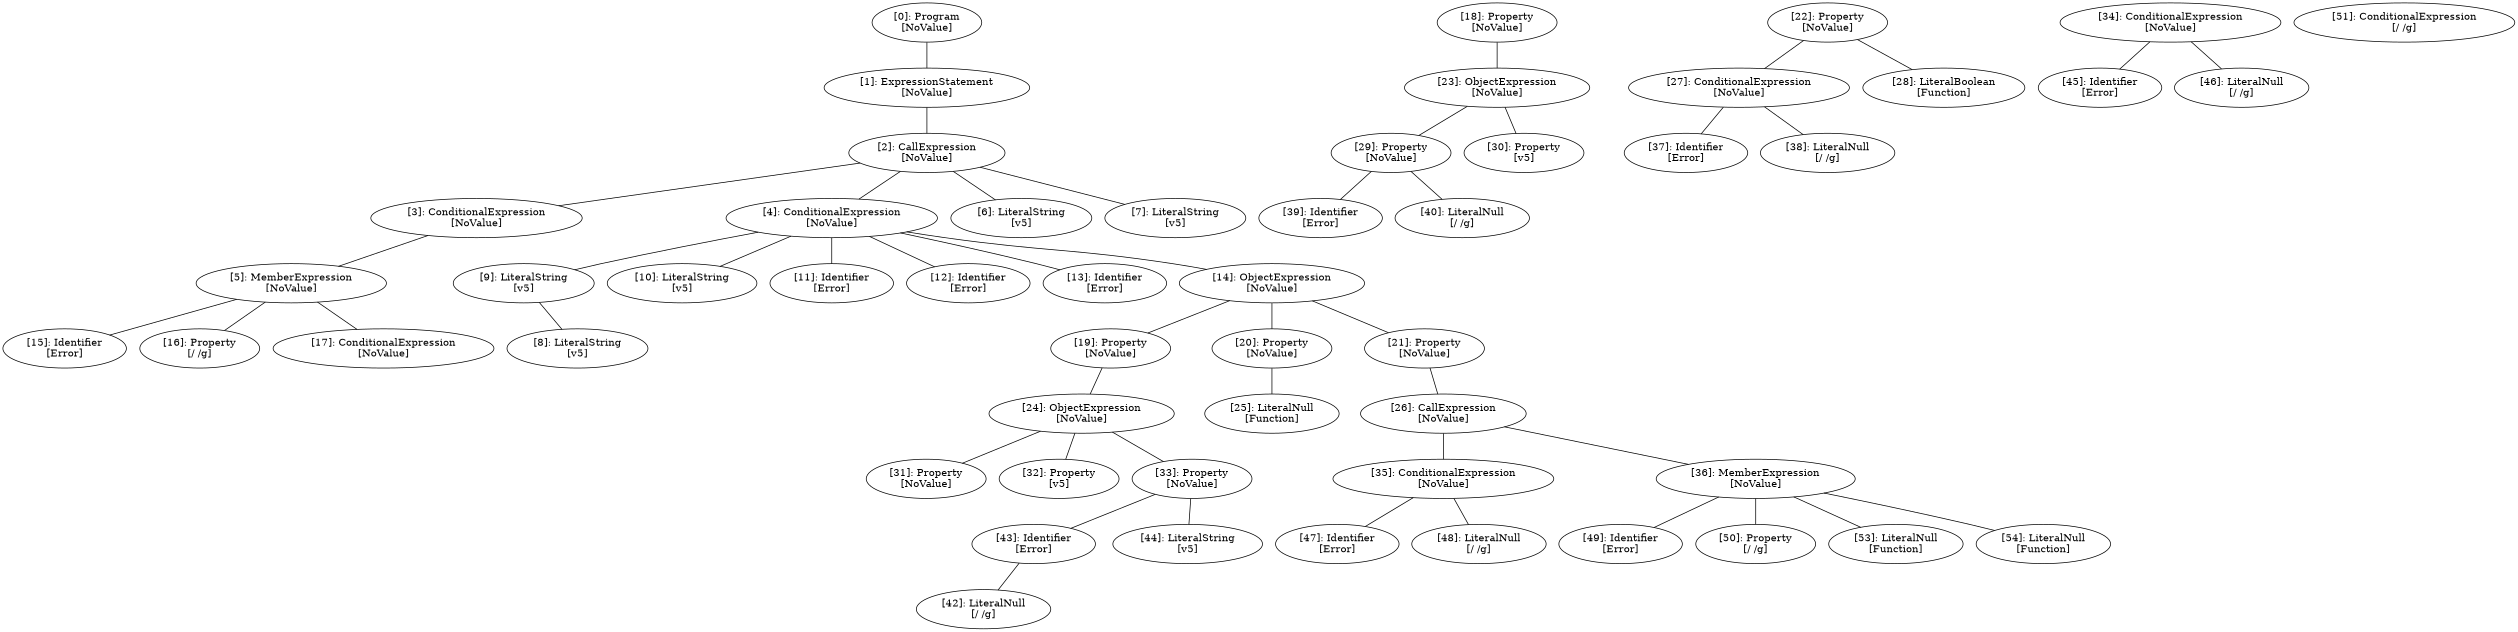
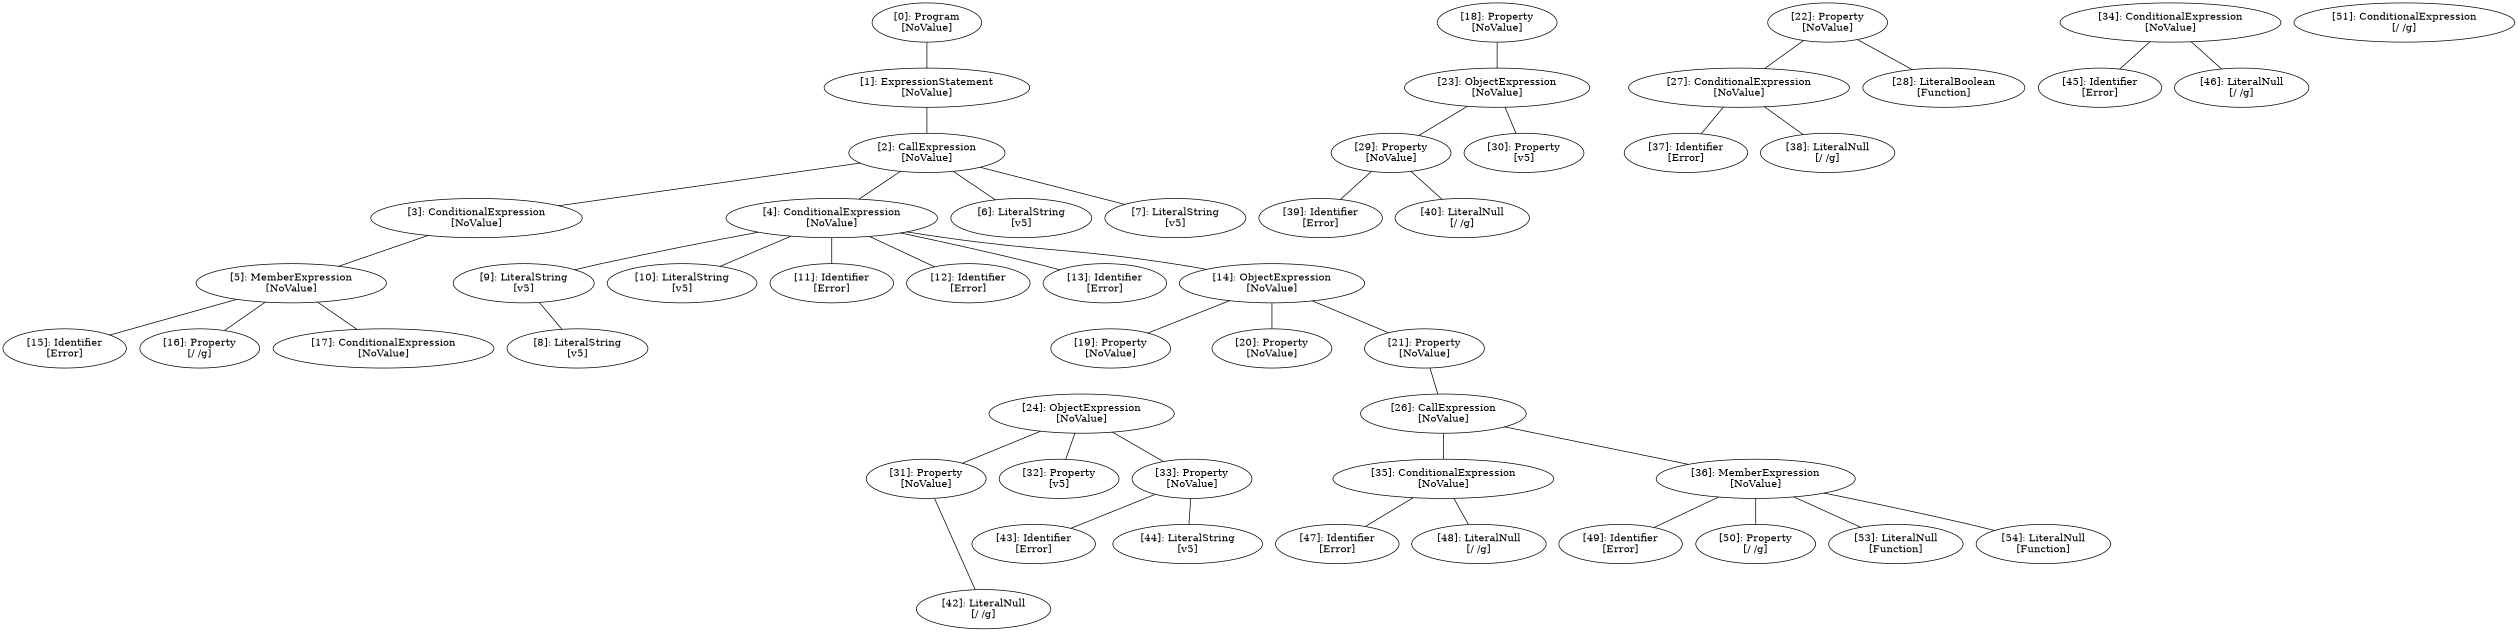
edge "[19]: Property [NoValue]" -- "[24]: ObjectExpression [NoValue]": removed
node "[25]: LiteralNull [Function]": removed
edge "[43]: Identifier [Error]" -- "[42]: LiteralNull [/ /g]": now "[31]: Property [NoValue]" -- "[42]: LiteralNull [/ /g]"
